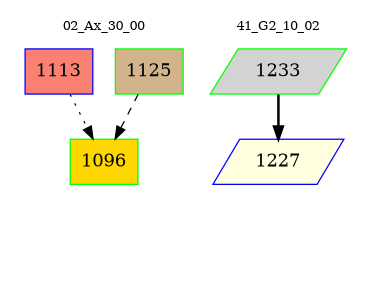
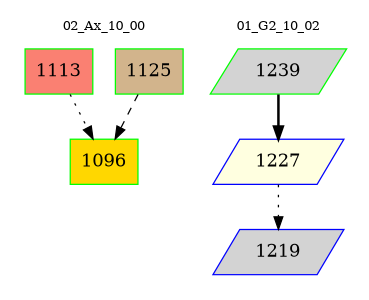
cluster "02_Ax_30_00": label "02_Ax_30_00" -> "02_Ax_10_00"
cluster "41_G2_10_02": label "41_G2_10_02" -> "01_G2_10_02"
node "1113": color blue -> green
node "1233": label "1233" -> "1239"
node "1219": added
